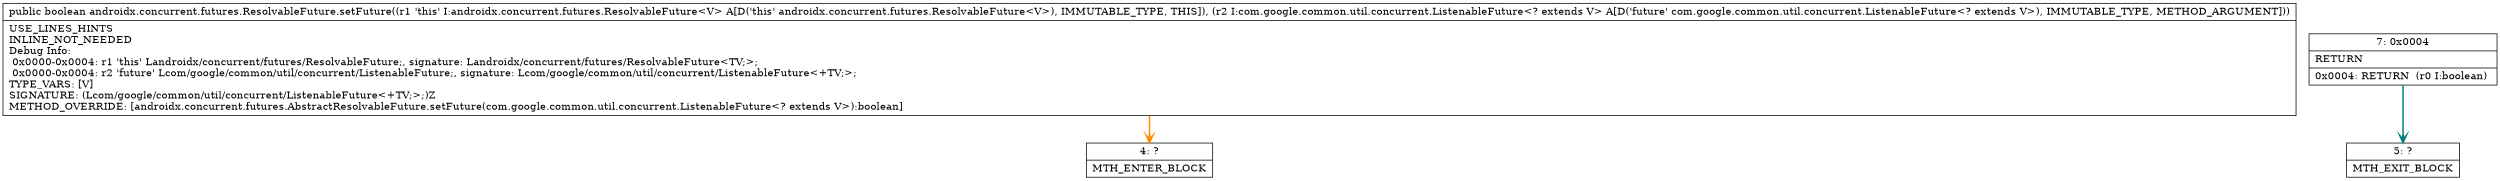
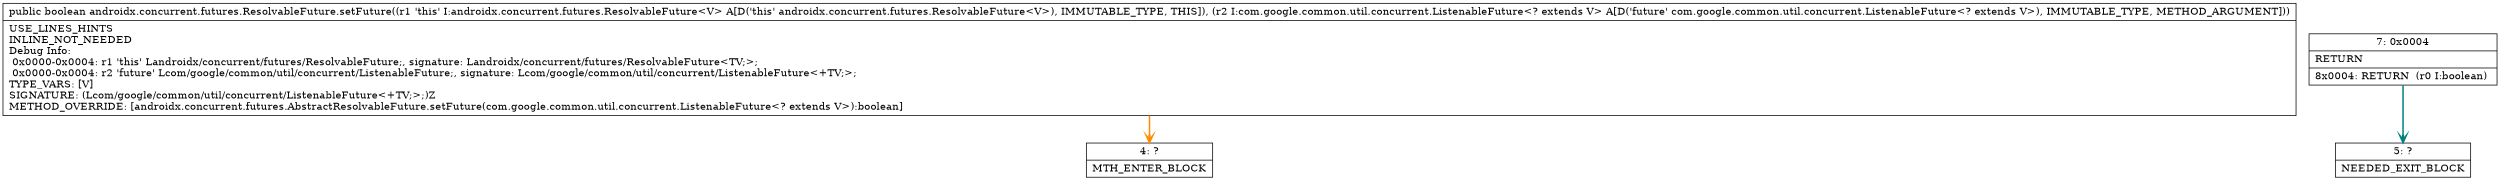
node "7: 0x0004": text "0x0004: RETURN  (r0 I:boolean)" -> "8x0004: RETURN  (r0 I:boolean)"
node "5: ?": text "MTH_EXIT_BLOCK" -> "NEEDED_EXIT_BLOCK"
